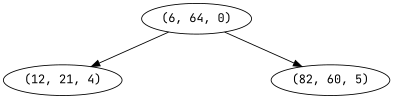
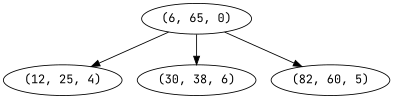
node "(6, 64, 0)": label "(6, 64, 0)" -> "(6, 65, 0)"
node "(12, 21, 4)": label "(12, 21, 4)" -> "(12, 25, 4)"
node "(30, 38, 6)": added
